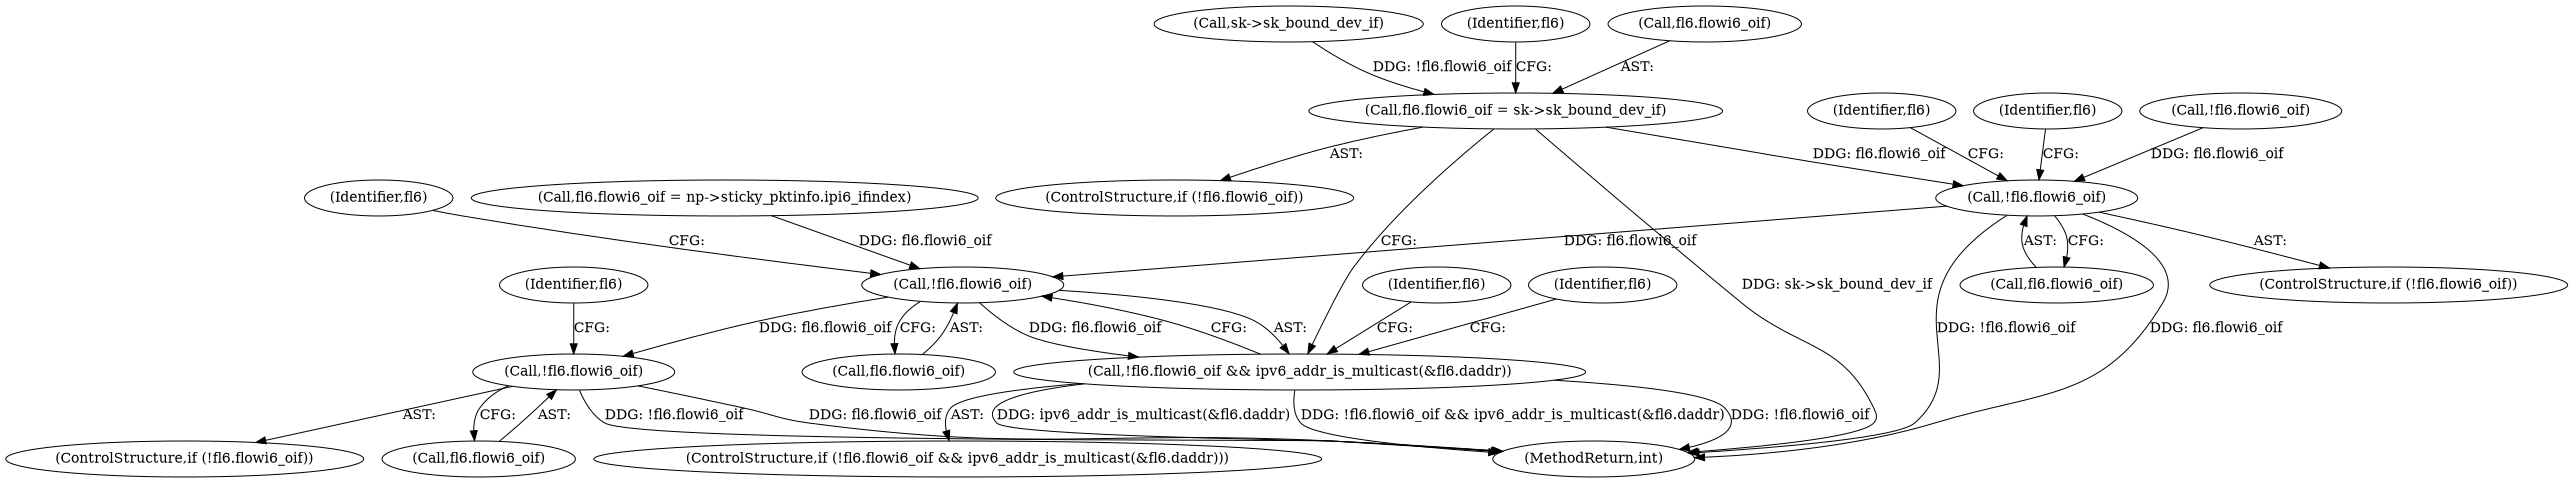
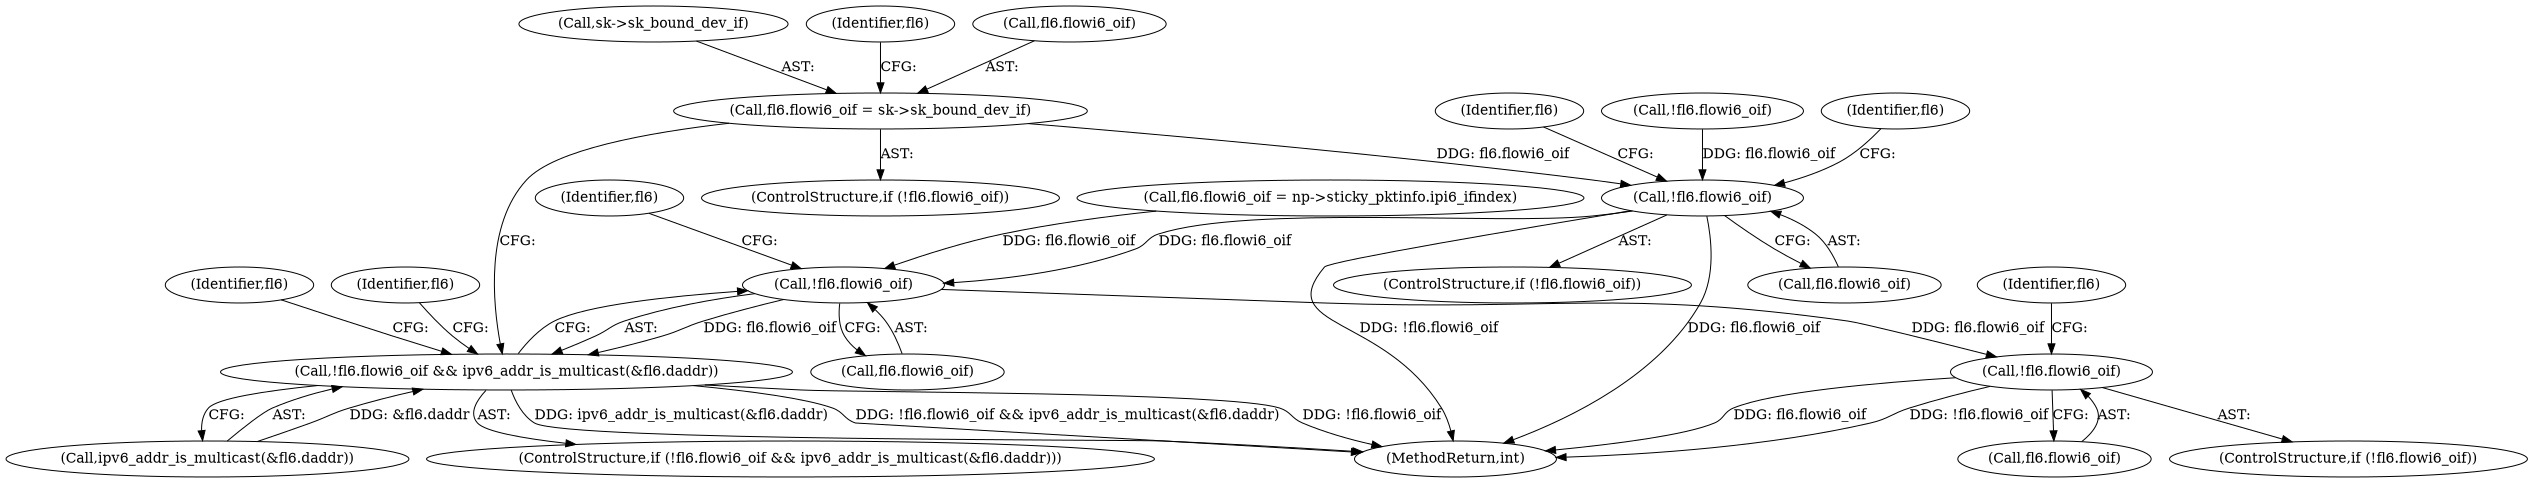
edge "(Call,sk->sk_bound_dev_if)" -> "(Call,fl6.flowi6_oif = sk->sk_bound_dev_if)": label "DDG: !fl6.flowi6_oif" -> "AST: "
edge "(Call,fl6.flowi6_oif = sk->sk_bound_dev_if)" -> "(MethodReturn,int)": removed, label "DDG: sk->sk_bound_dev_if"
node "(Call,ipv6_addr_is_multicast(&fl6.daddr))": added
